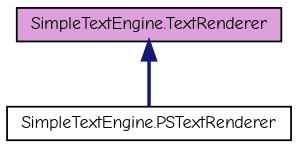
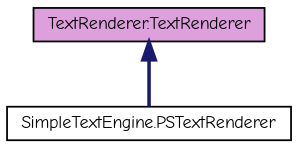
node "SimpleTextEngine.TextRenderer": label "SimpleTextEngine.TextRenderer" -> "TextRenderer.TextRenderer"
